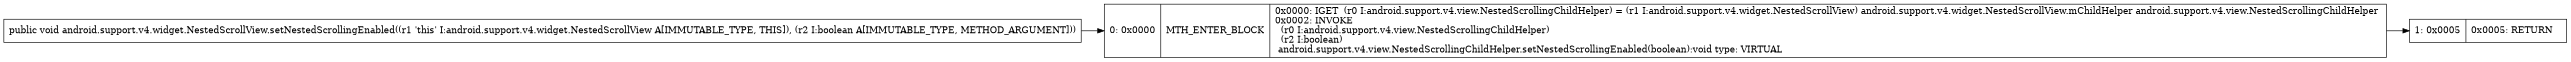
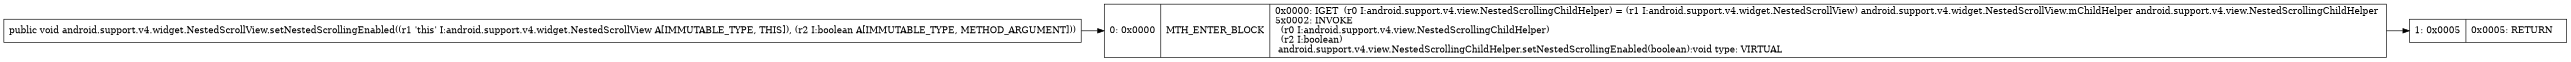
node "0: 0x0000": text "0x0002: INVOKE" -> "5x0002: INVOKE"
